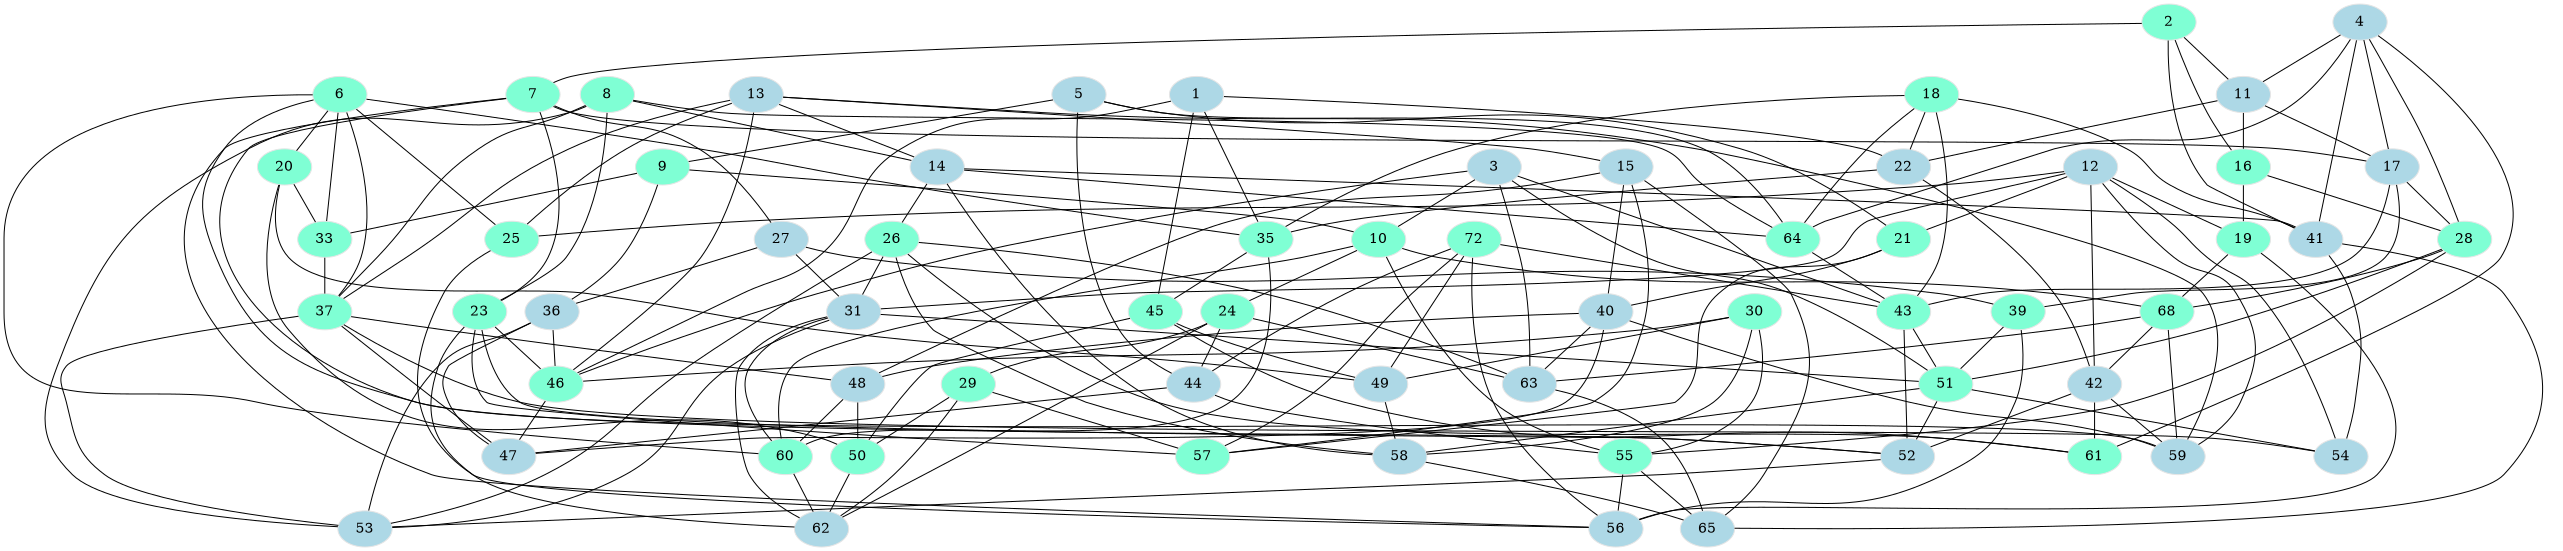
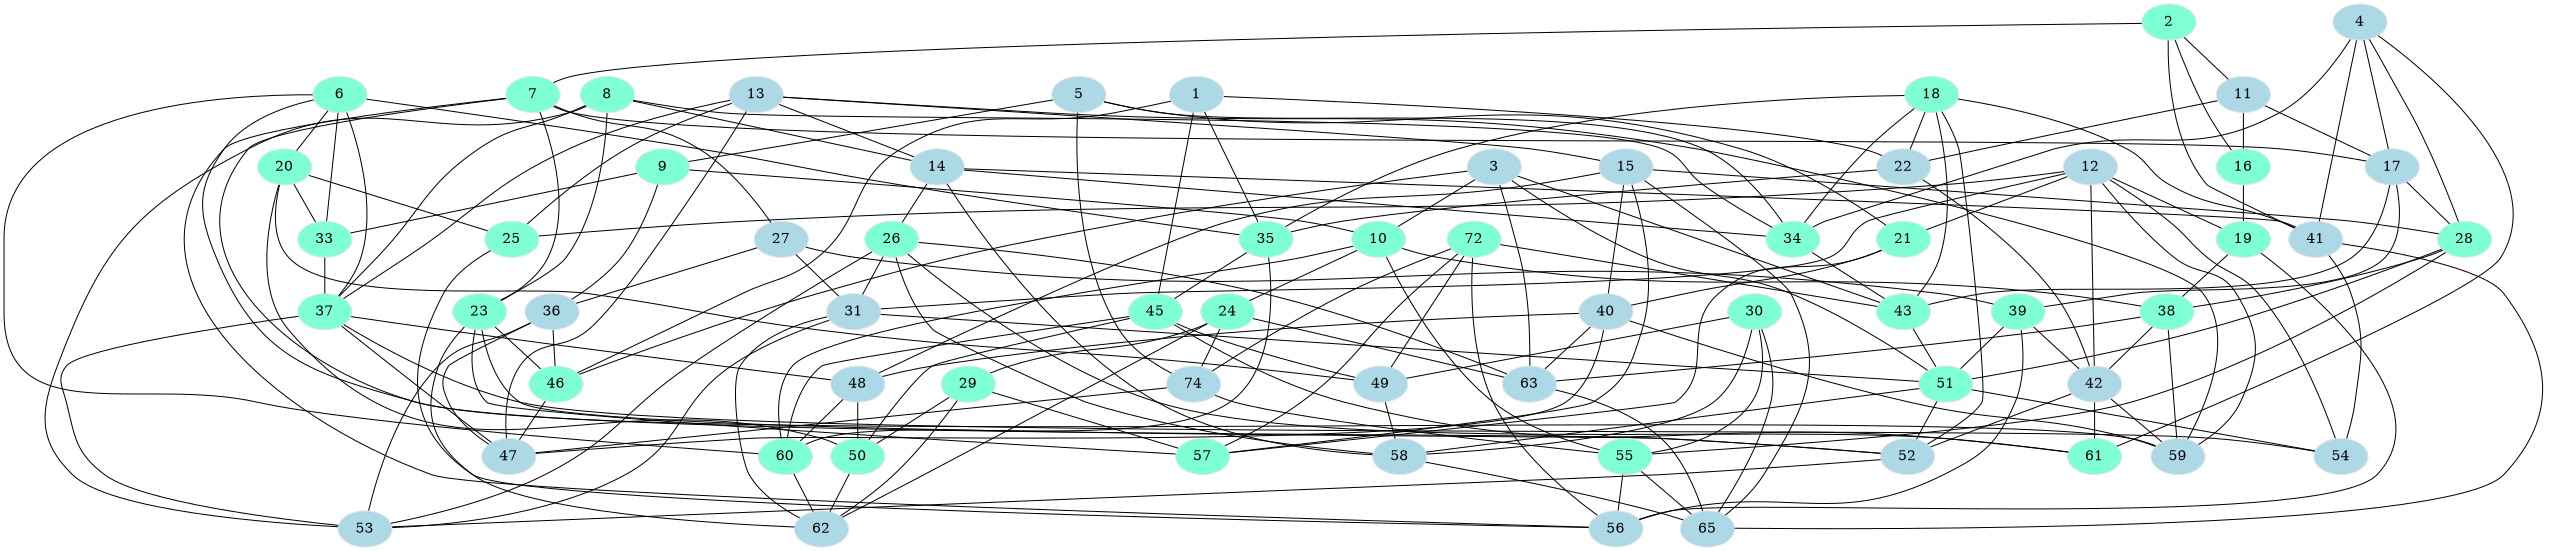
edge "4" -- "11": removed
edge "6" -- "25": now "20" -- "25"
edge "16" -- "28": now "15" -- "28"
node "64": label "64" -> "34"
edge "13" -- "46": now "13" -- "47"
node "68": label "68" -> "38"
edge "39" -- "42": added
edge "30" -- "46": now "30" -- "65"
edge "31" -- "60": now "45" -- "60"
edge "43" -- "52": now "18" -- "52"
node "44": label "44" -> "74"
